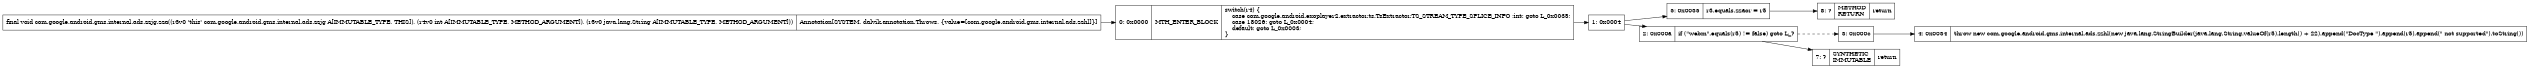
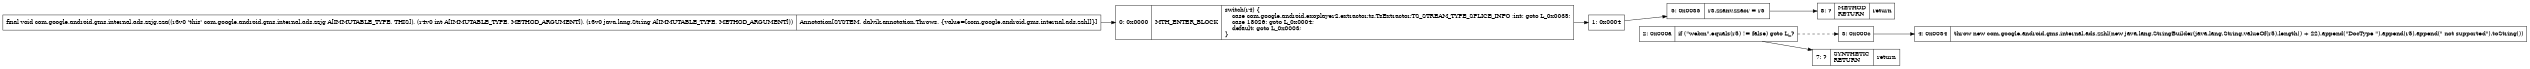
node "5: 0x0035": text "r3.equals.zzaor = r5" -> "r3.zzanv.zzaor = r5"
edge "1: 0x0004" -> "2: 0x000a": removed
node "7: ?": text "IMMUTABLE" -> "RETURN"
